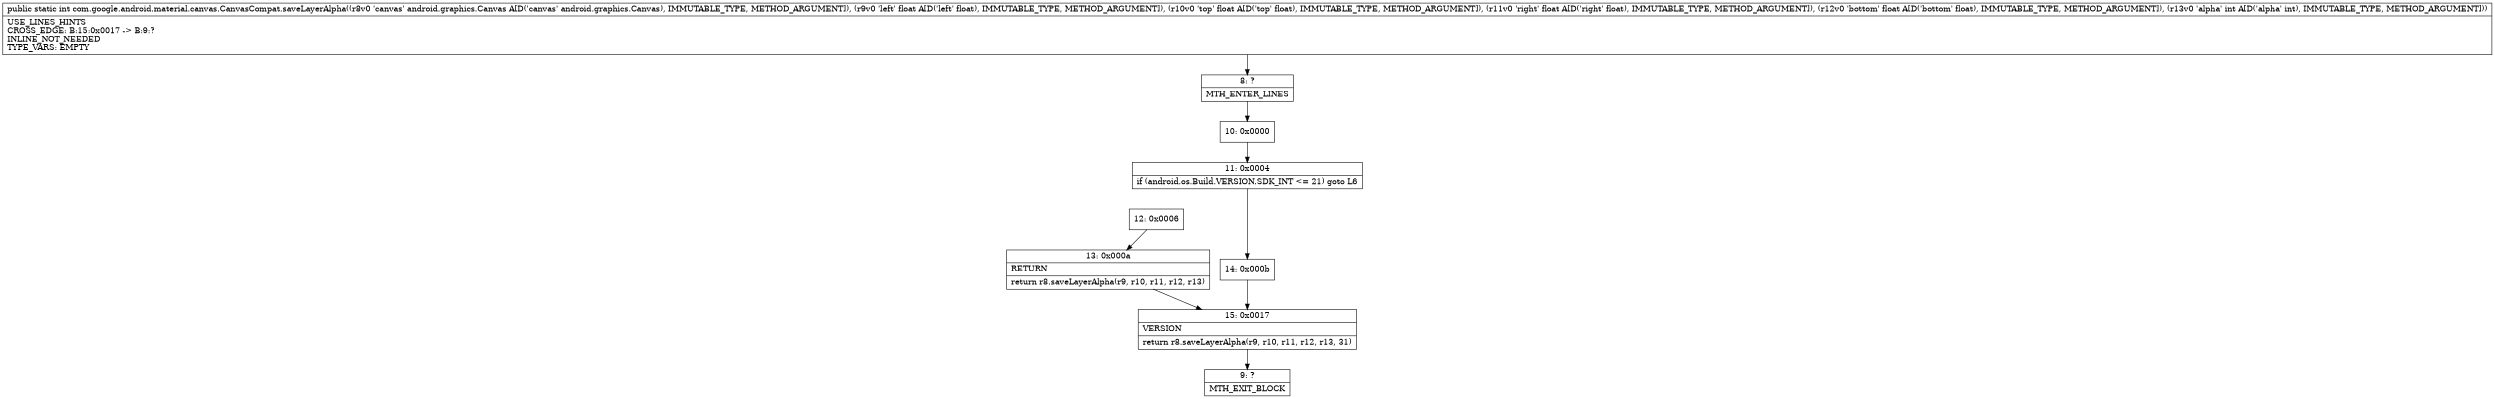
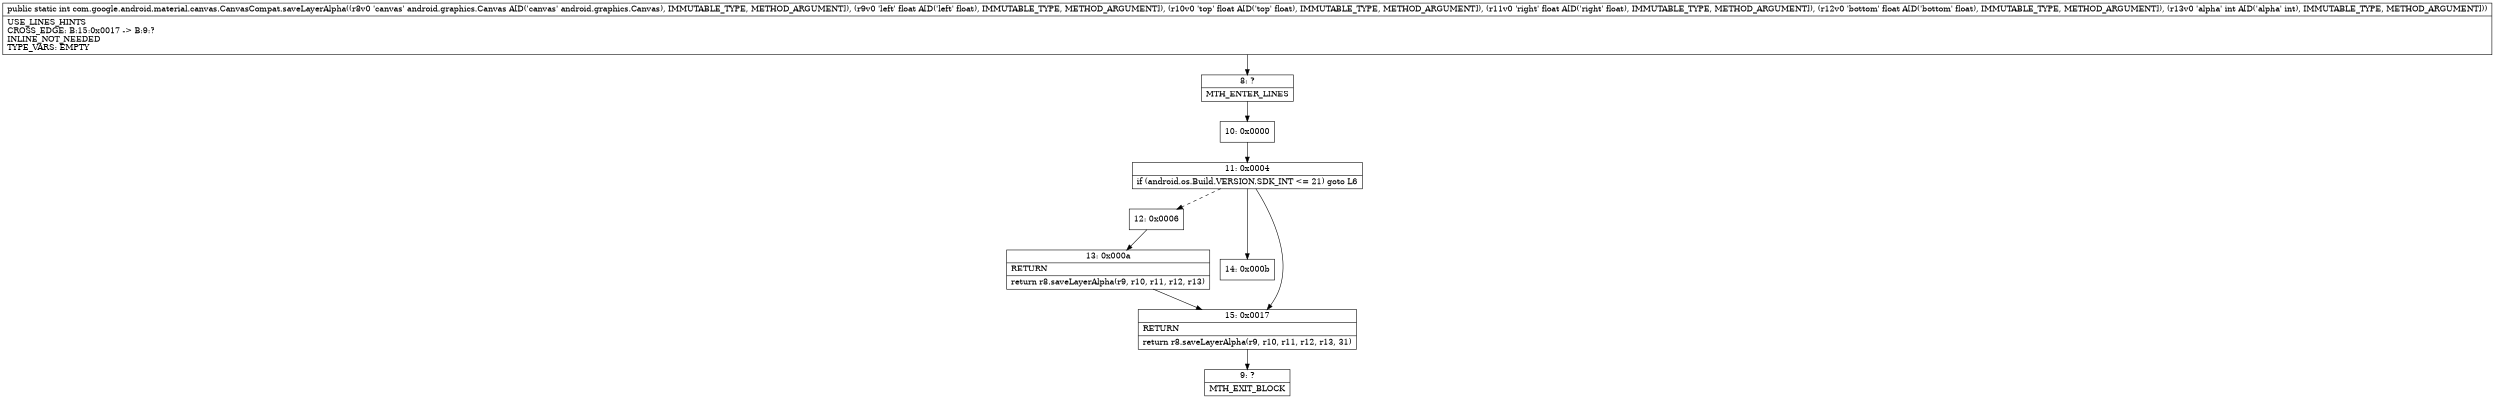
edge "11: 0x0004" -> "12: 0x0006": added
edge "14: 0x000b" -> "15: 0x0017": now "11: 0x0004" -> "15: 0x0017"
node "15: 0x0017": text "VERSION" -> "RETURN"
